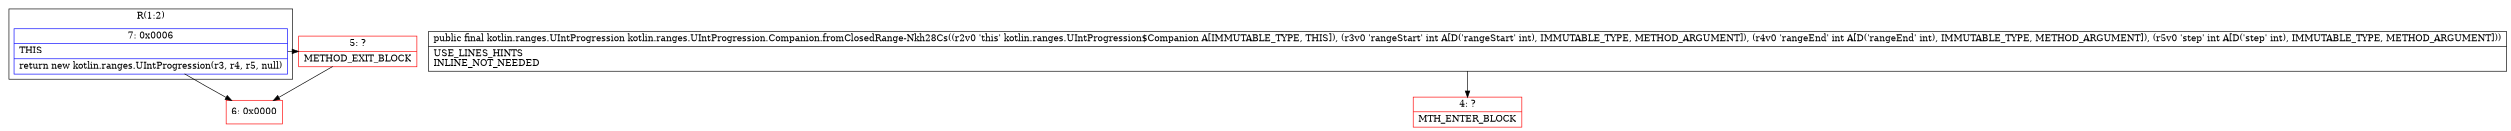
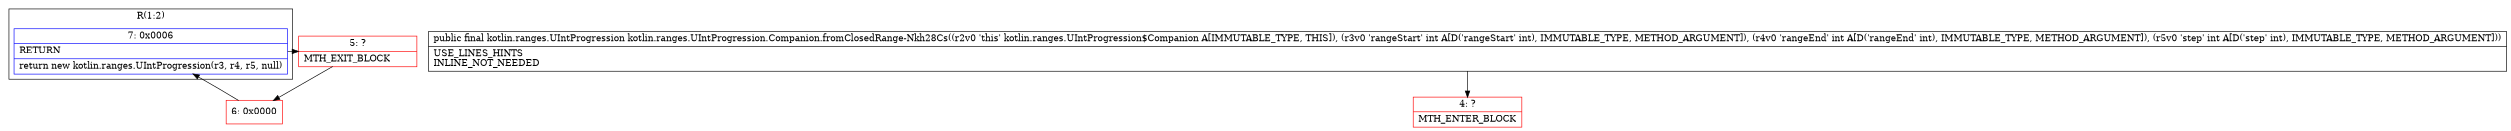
node "7: 0x0006": text "THIS" -> "RETURN"
node "5: ?": text "METHOD_EXIT_BLOCK" -> "MTH_EXIT_BLOCK"
edge "7: 0x0006" -> "6: 0x0000": reversed
